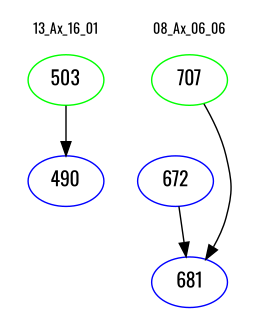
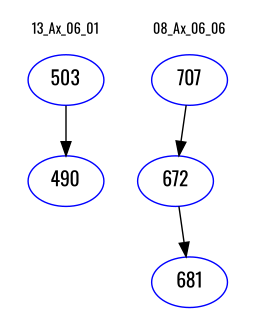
cluster "13_Ax_16_01": label "13_Ax_16_01" -> "13_Ax_06_01"
node "503": color green -> blue
node "707": color green -> blue
edge "707" -> "681": now "707" -> "672"
